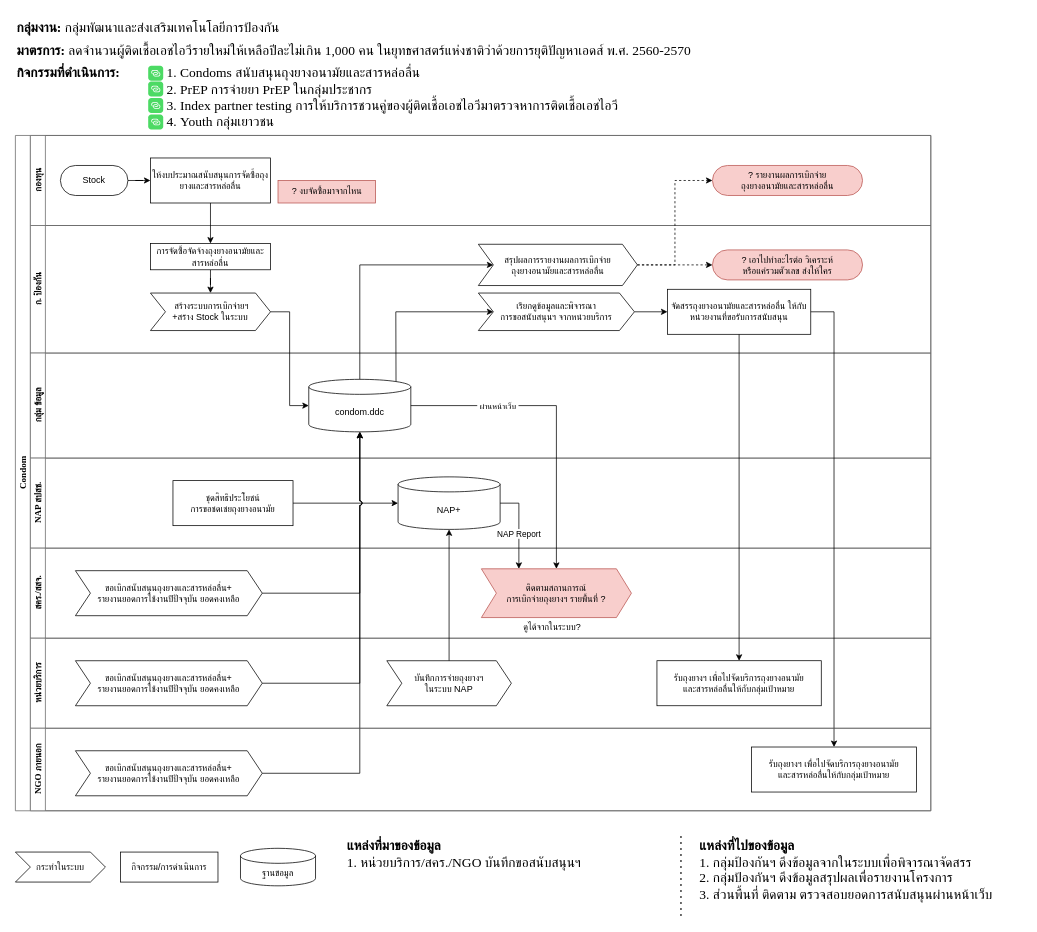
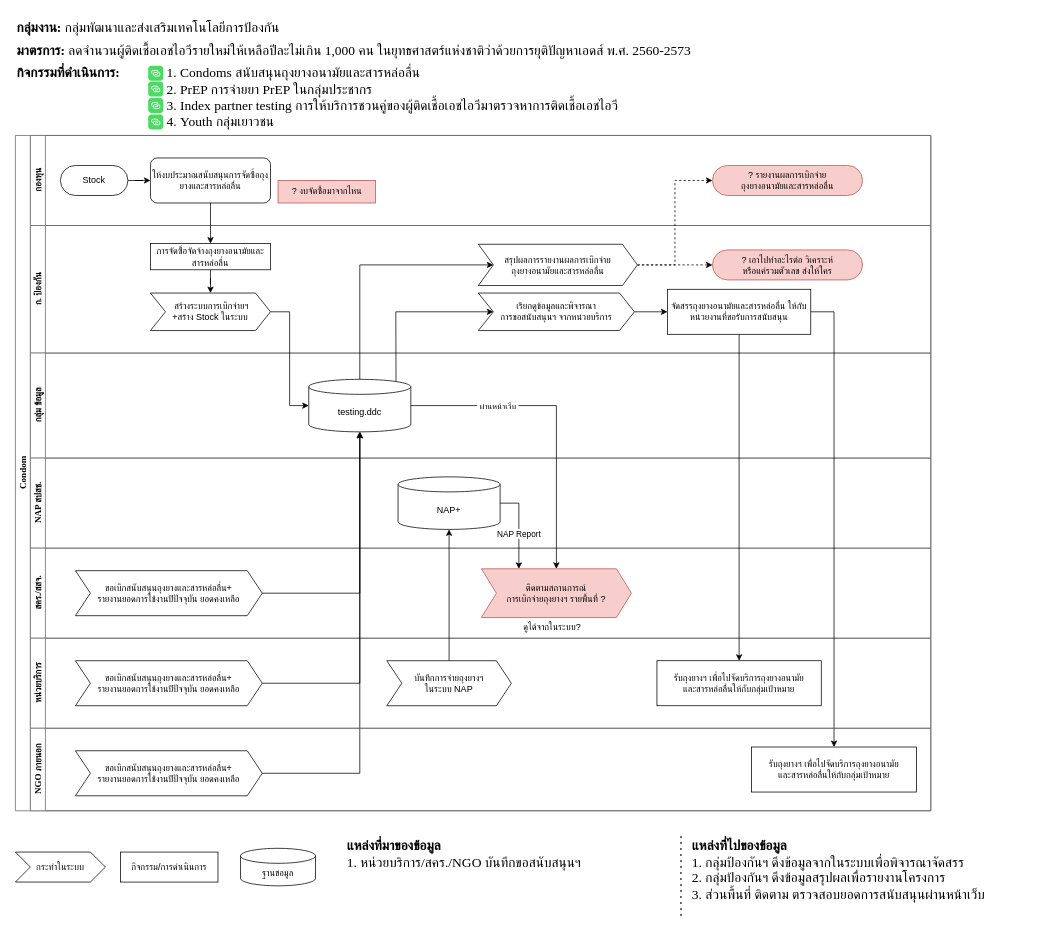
node "มาตรการ: ลดจำนวนผู้ติดเชื้อเอชไอวีรายใหม่ให้เหลือปีละไม่เกิน 1,000 คน ในยุทธศาสตร์แห่งชาติว่าด้วยการยุติปัญหาเอดส์ พ.ศ. 2560-2570": label "มาตรการ: ลดจำนวนผู้ติดเชื้อเอชไอวีรายใหม่ให้เหลือปีละไม่เกิน 1,000 คน ในยุทธศาสตร์แห่งชาติว่าด้วยการยุติปัญหาเอดส์ พ.ศ. 2560-2570" -> "มาตรการ: ลดจำนวนผู้ติดเชื้อเอชไอวีรายใหม่ให้เหลือปีละไม่เกิน 1,000 คน ในยุทธศาสตร์แห่งชาติว่าด้วยการยุติปัญหาเอดส์ พ.ศ. 2560-2573"
node "ให้งบประมาณสนับสนุนการจัดซื้อถุงยางและสารหล่อลื่น": shape rectangle -> rounded rectangle
node "condom.ddc": label "condom.ddc" -> "testing.ddc"
node "ชุดสิทธิประโยชน์ การขอชดเชยถุงยางอนามัย": removed
edge "ชุดสิทธิประโยชน์ การขอชดเชยถุงยางอนามัย" -> "NAP+": removed
node "แหล่งที่ไปของข้อมูล 1. กลุ่มป้องกันฯ ดึงข้อมูลจากในระบบเพื่อพิจารณาจัดสรร 2. กลุ่มป้องกันฯ ดึงข้อมูลสรุปผลเพื่อรายงานโครงการ 3. ส่วนพื้นที่ ติดตาม ตรวจสอบยอดการสนับสนุนผ่านหน้าเว็บ": moved (863, 867) -> (855, 867)
